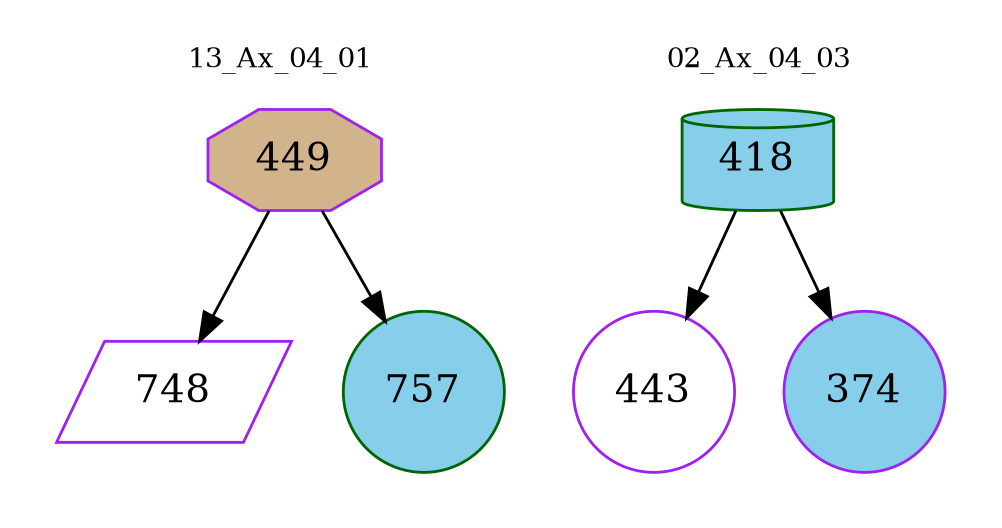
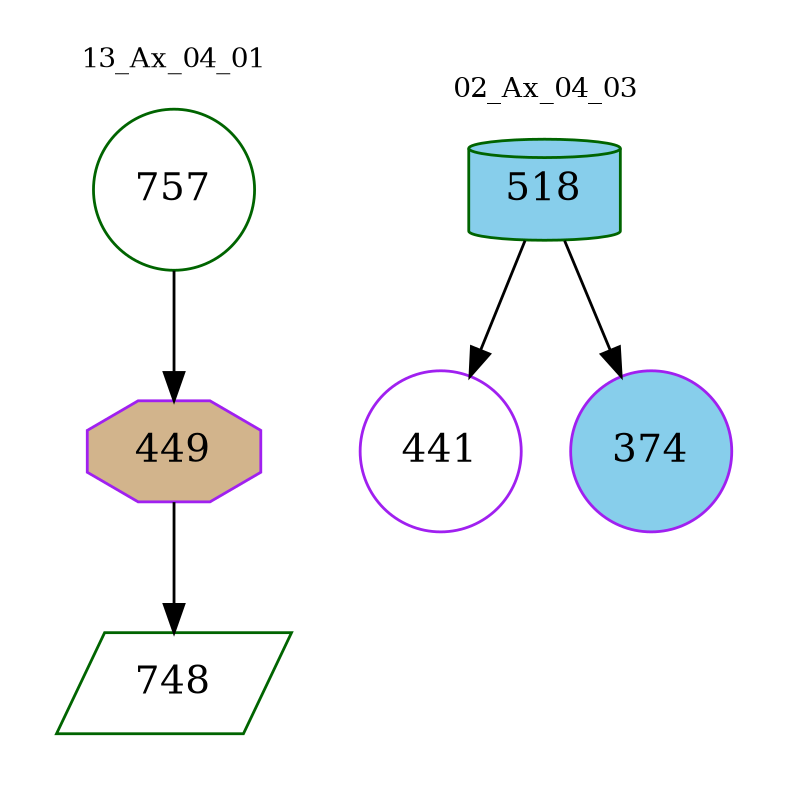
node "418": label "418" -> "518"
edge "449" -> "757": reversed
node "748": color purple -> darkgreen
node "757": fillcolor skyblue -> white
node "443": label "443" -> "441"
